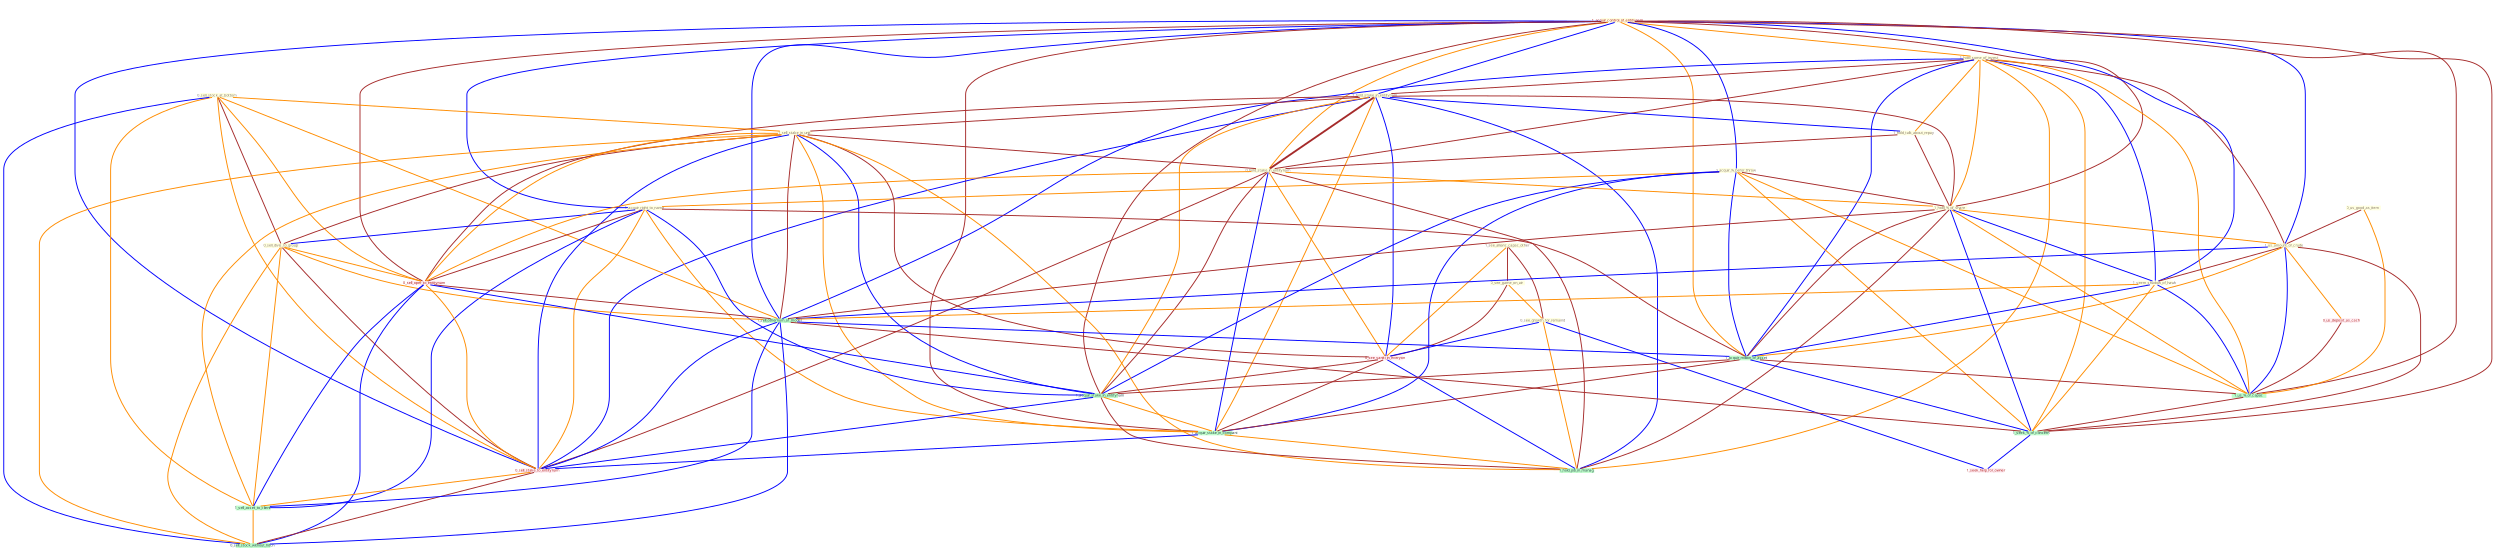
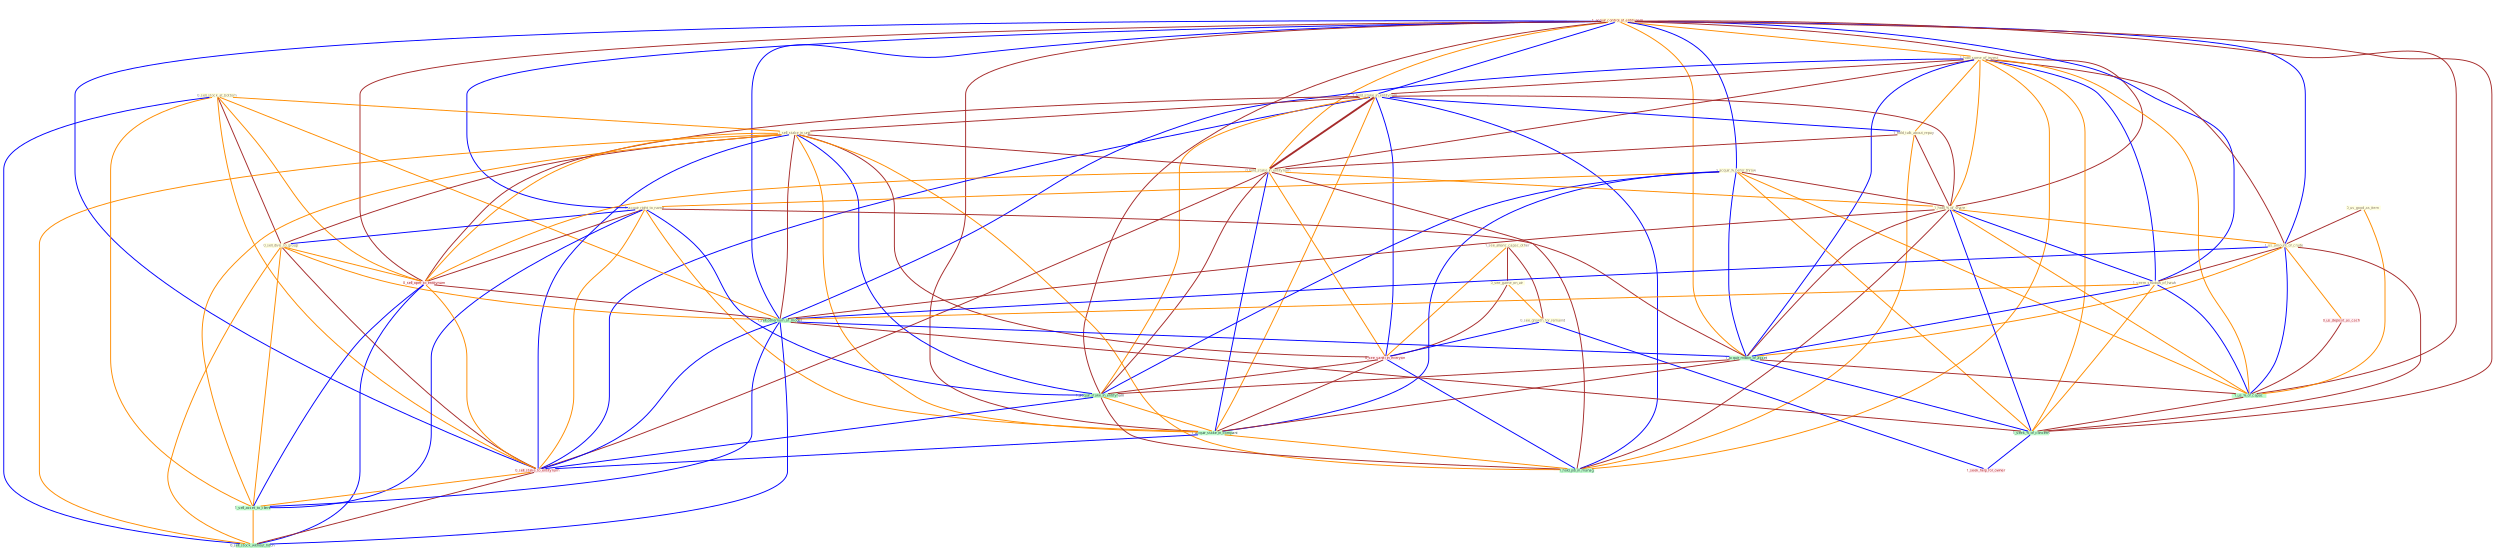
edge "0_sell_oper_to_entitynam" -- "1_acquir_stake_in_entitynam": removed
edge "0_see_growth_for_remaind" -- "1_hold_job_in_manag": now "1_hold_talk_about_repay" -- "1_hold_job_in_manag"
